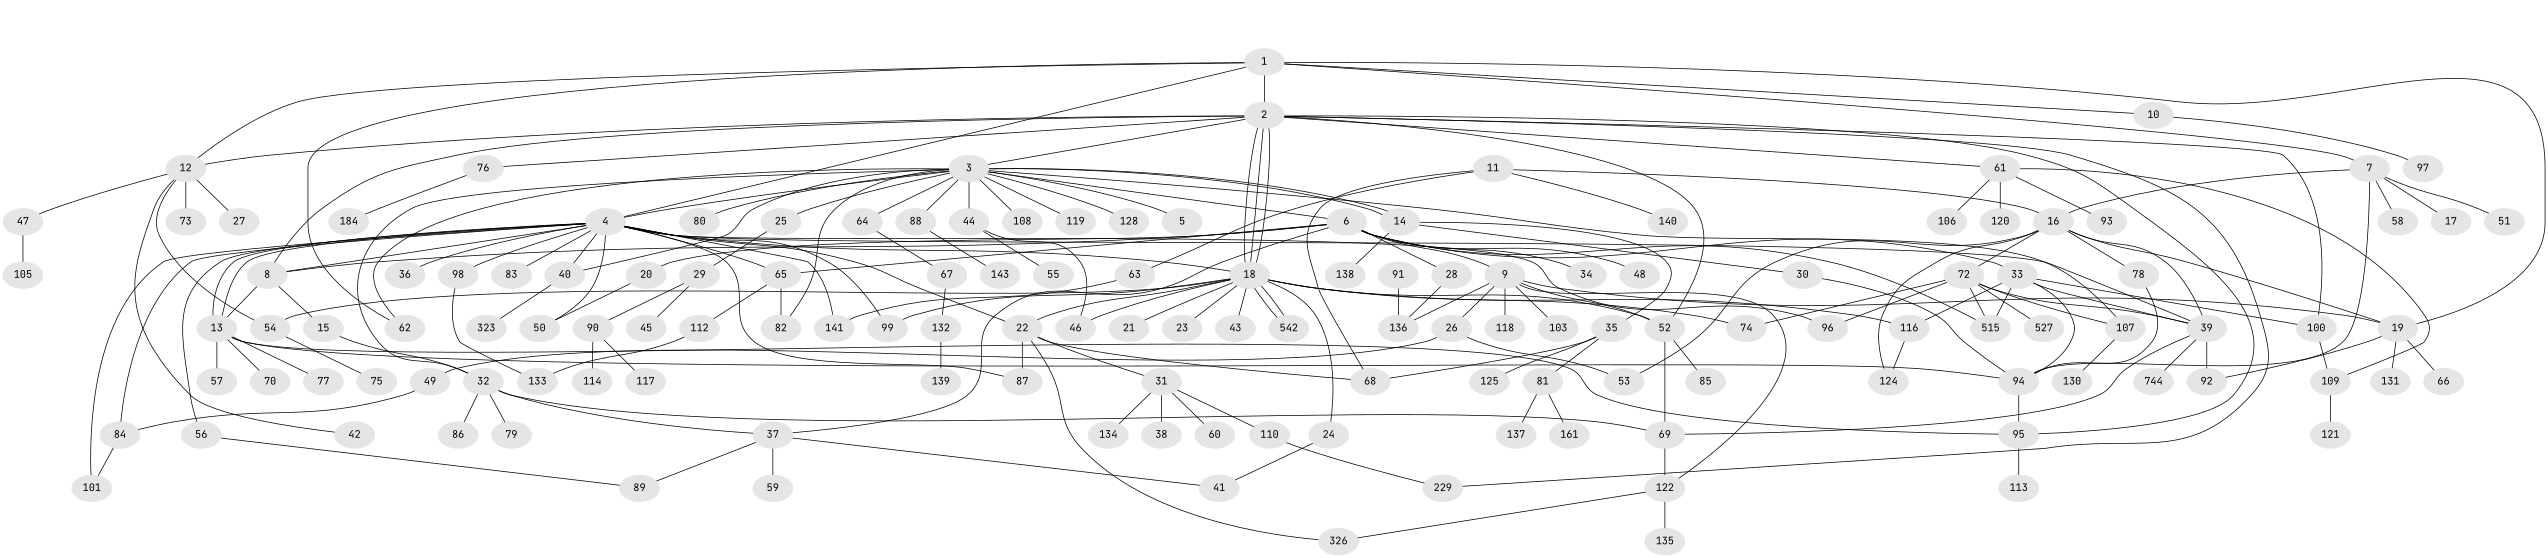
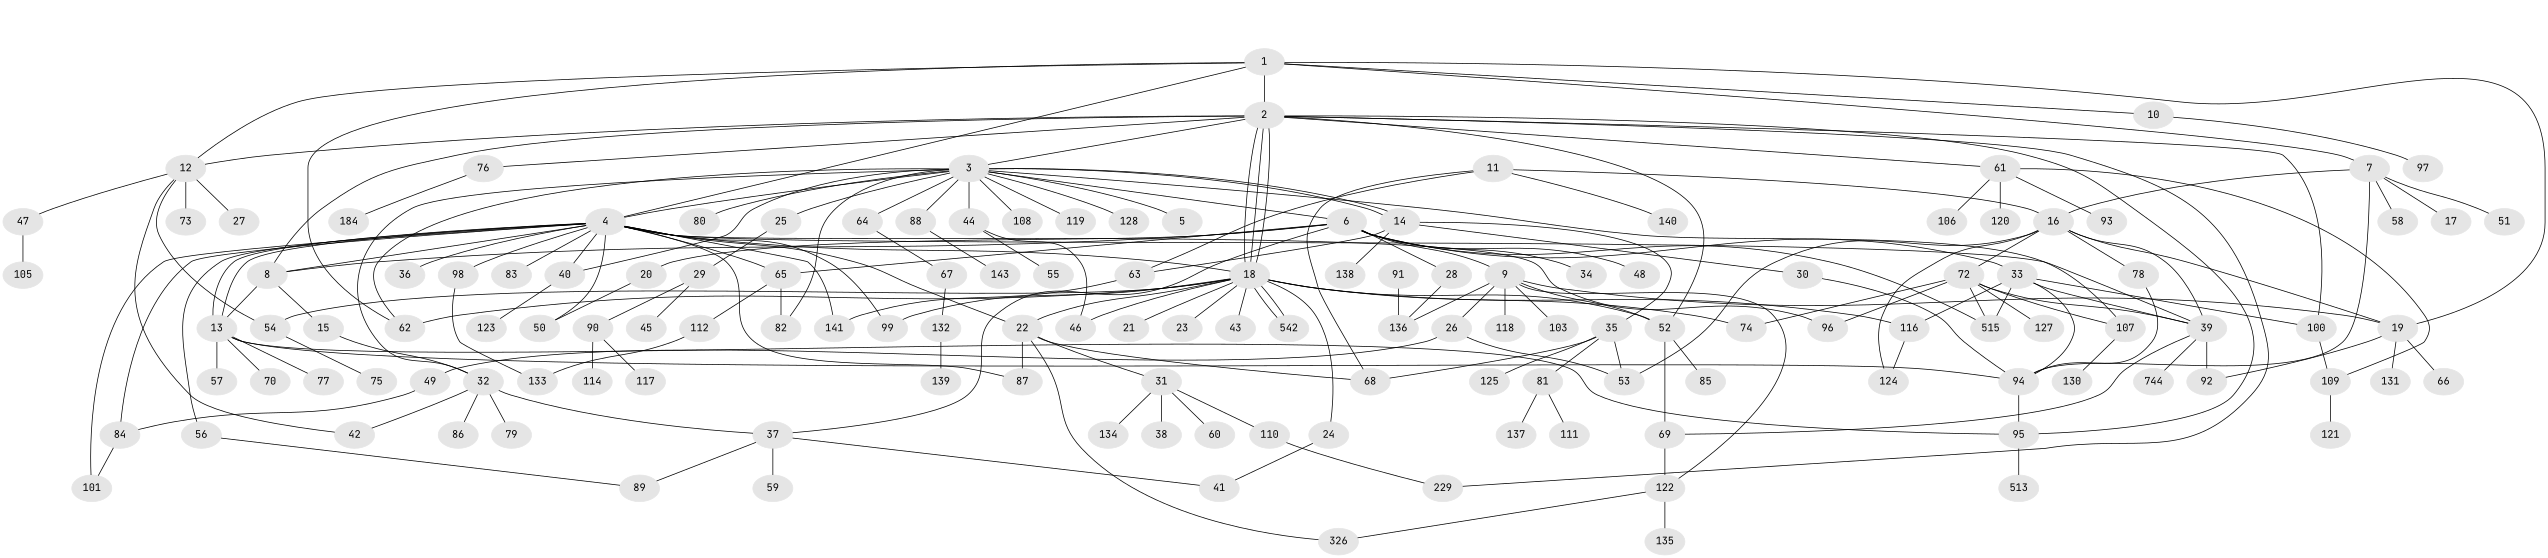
edge "14" -- "63": added
edge "18" -- "62": added
node "323": label "323" -> "123"
node "527": label "527" -> "127"
edge "35" -- "53": added
edge "32" -- "69": now "32" -- "42"
node "161": label "161" -> "111"
node "113": label "113" -> "513"
